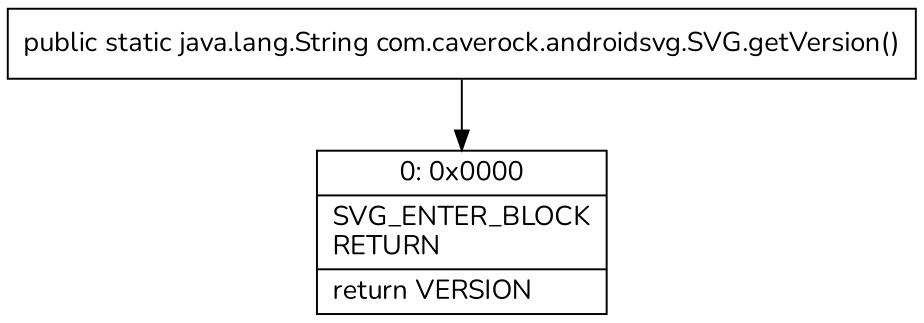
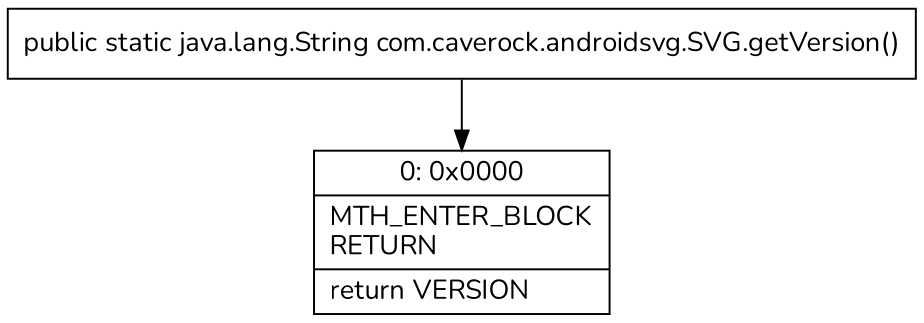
node "0: 0x0000": text "SVG_ENTER_BLOCK" -> "MTH_ENTER_BLOCK"
